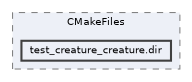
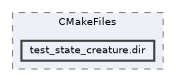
node "test_creature_creature.dir": label "test_creature_creature.dir" -> "test_state_creature.dir"
